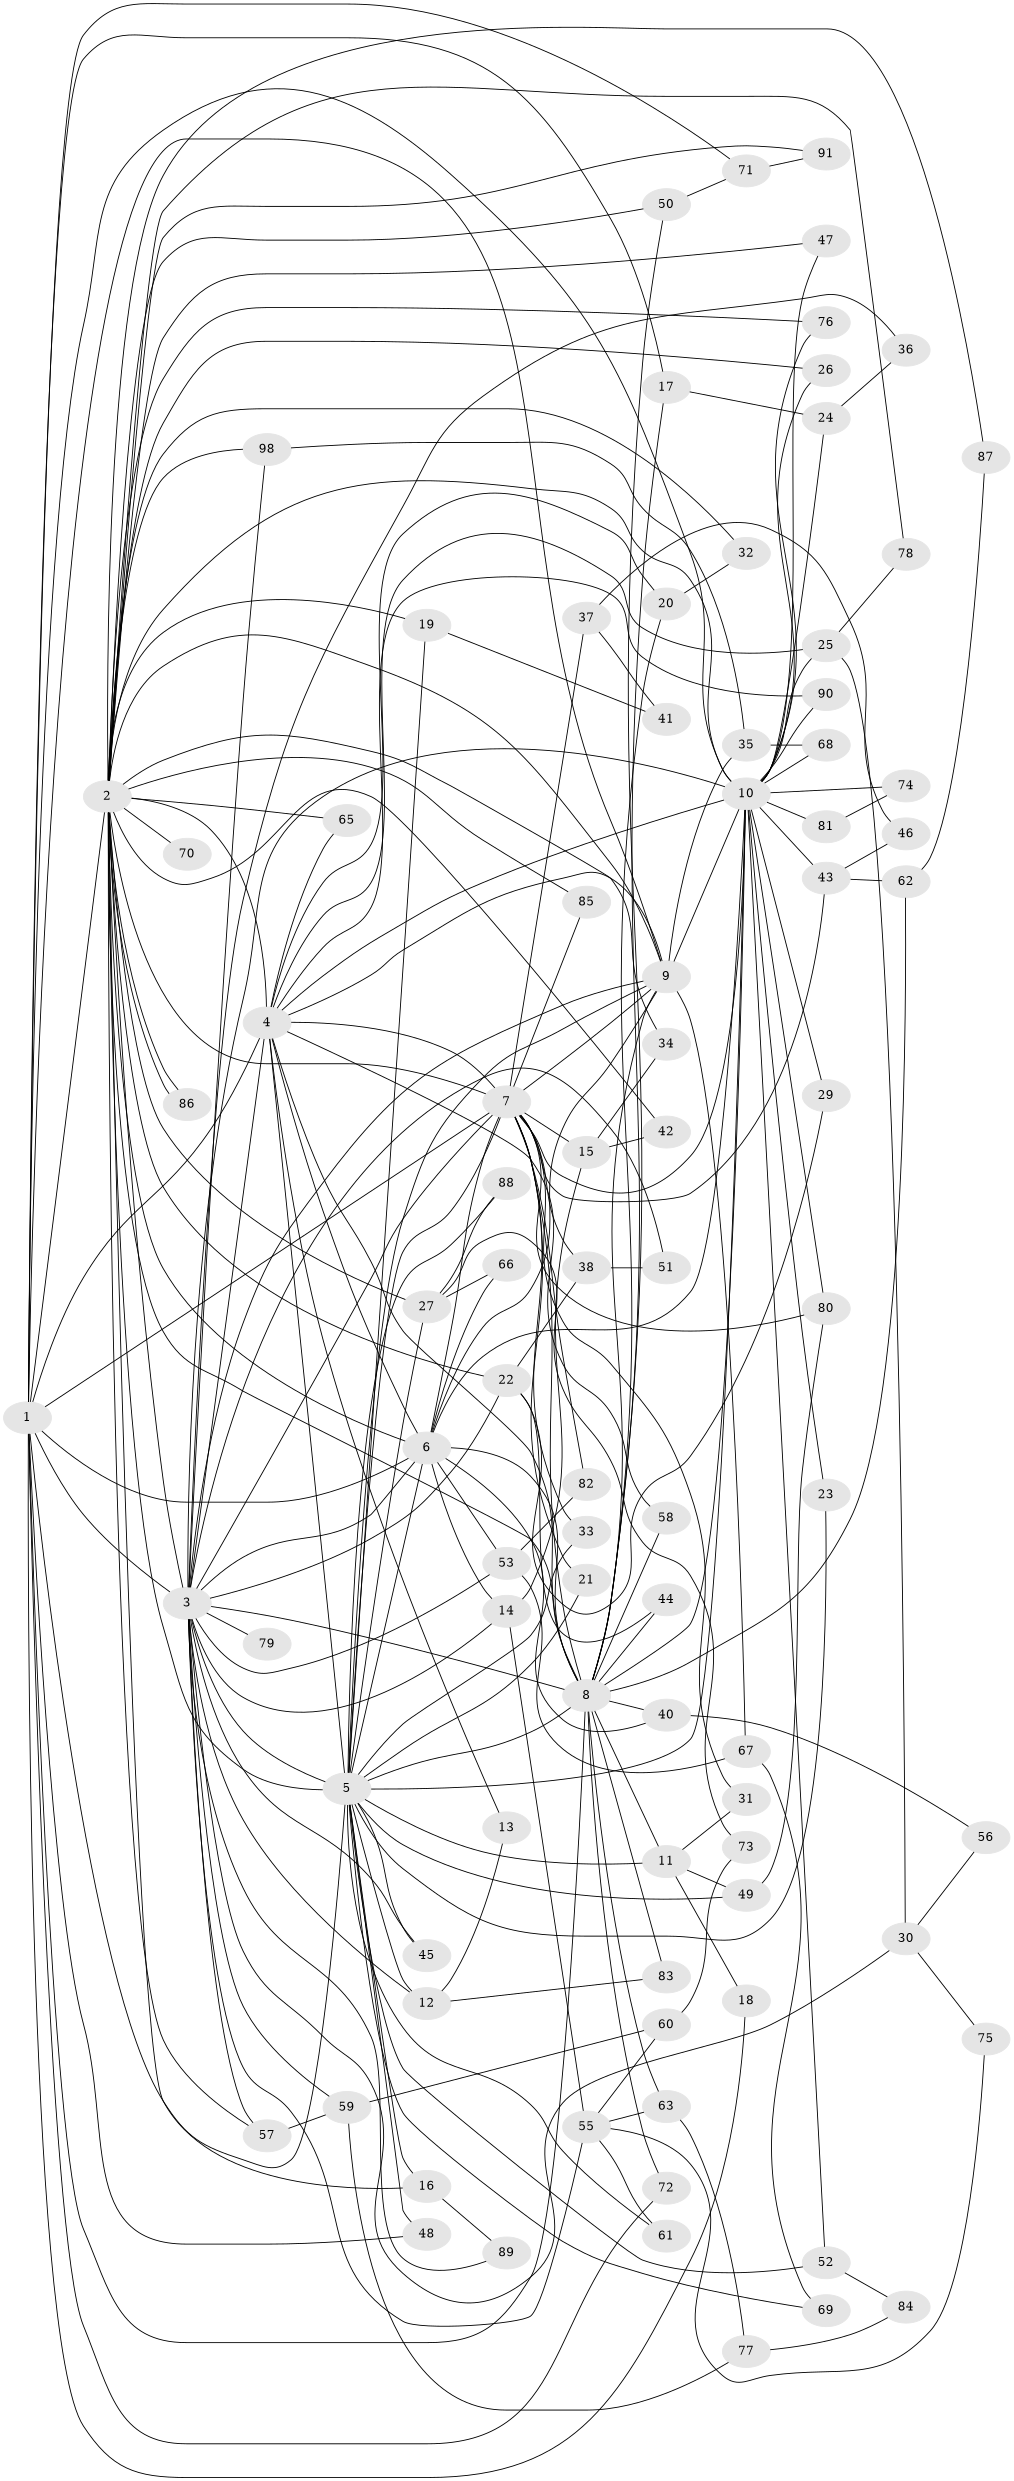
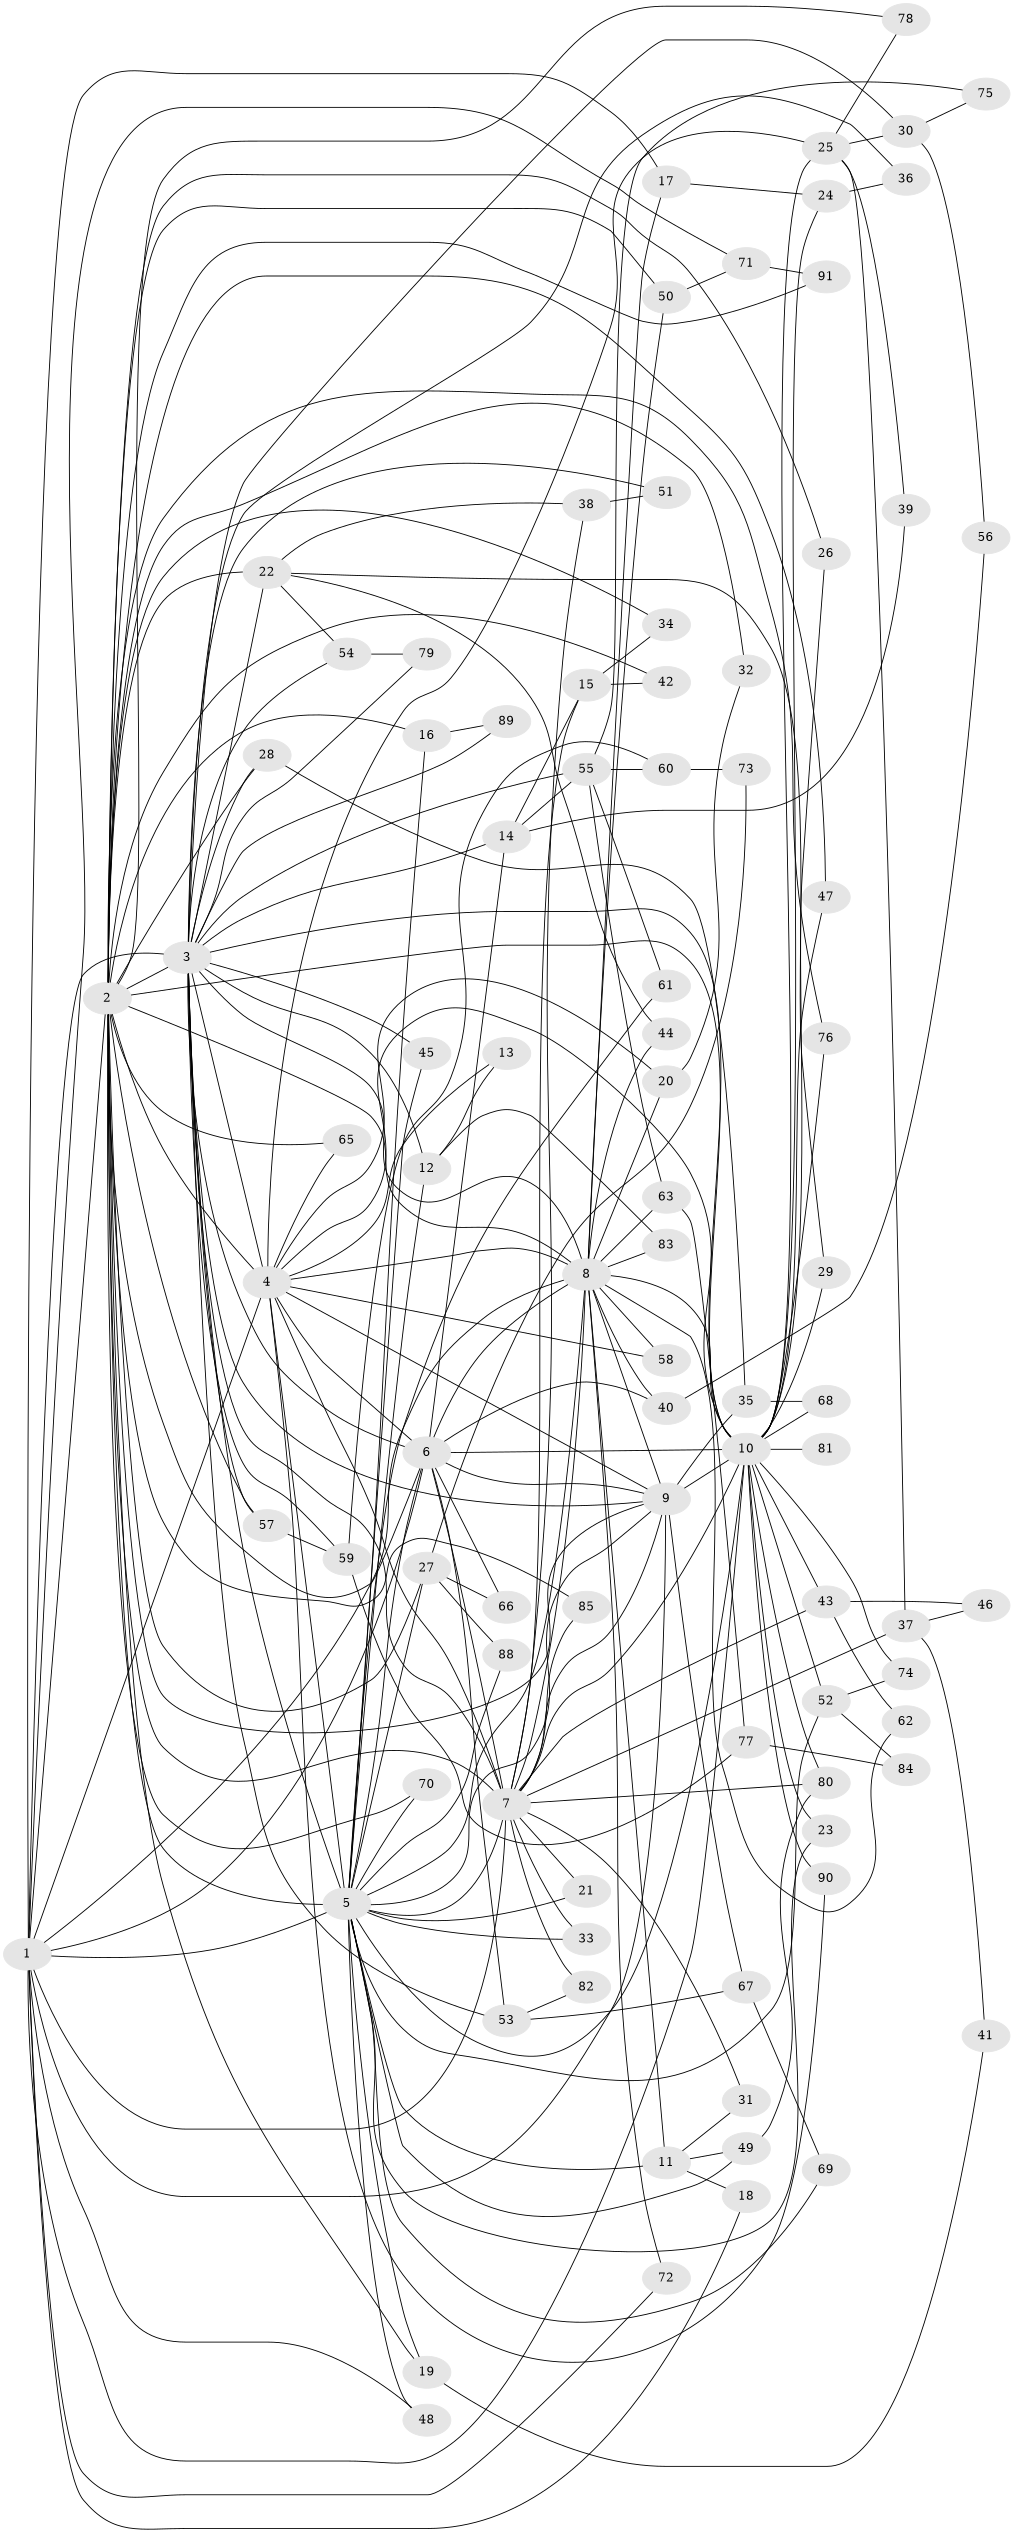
node "98": label "98" -> "28"
node "87": removed
node "39": added
node "54": added
edge "74" -- "81": now "74" -- "52"
edge "25" -- "37": added
node "86": removed
edge "70" -- "5": added
